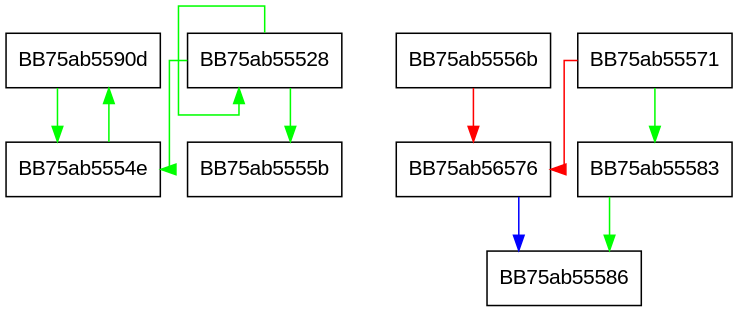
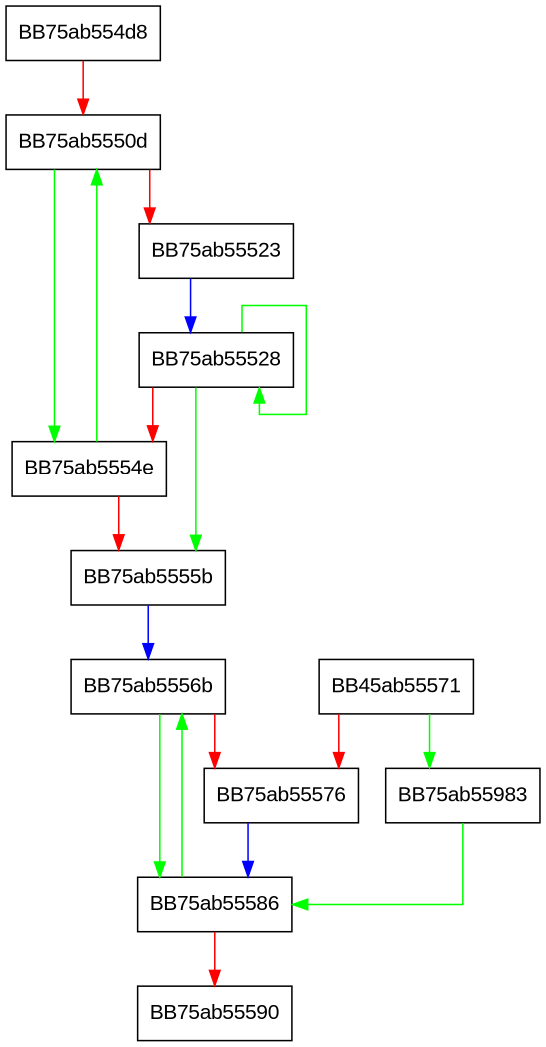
node "BB75ab554d8": added
node "BB75ab5590d": label "BB75ab5590d" -> "BB75ab5550d"
node "BB75ab55571": label "BB75ab55571" -> "BB45ab55571"
edge "BB75ab55528" -> "BB75ab5554e": color green -> red
node "BB75ab56576": label "BB75ab56576" -> "BB75ab55576"
node "BB75ab55583": label "BB75ab55583" -> "BB75ab55983"
node "BB75ab55523": added
edge "BB75ab5554e" -> "BB75ab5555b": added
edge "BB75ab5555b" -> "BB75ab5556b": added
edge "BB75ab5556b" -> "BB75ab55586": added
edge "BB75ab55586" -> "BB75ab5556b": added
node "BB75ab55590": added
